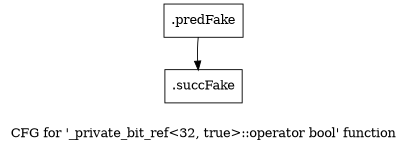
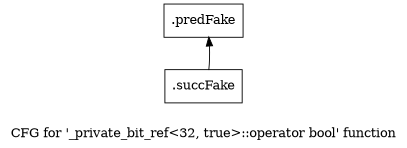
edge ".predFake" -> ".succFake": reversed
